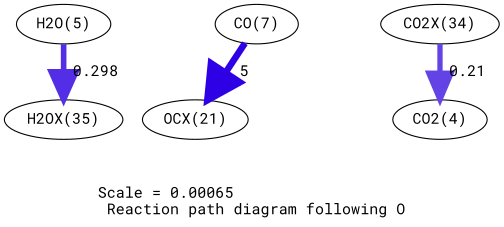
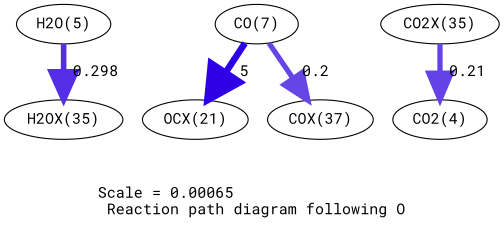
node "CO2X(34)": label "CO2X(34)" -> "CO2X(35)"
node "COX(37)": added
